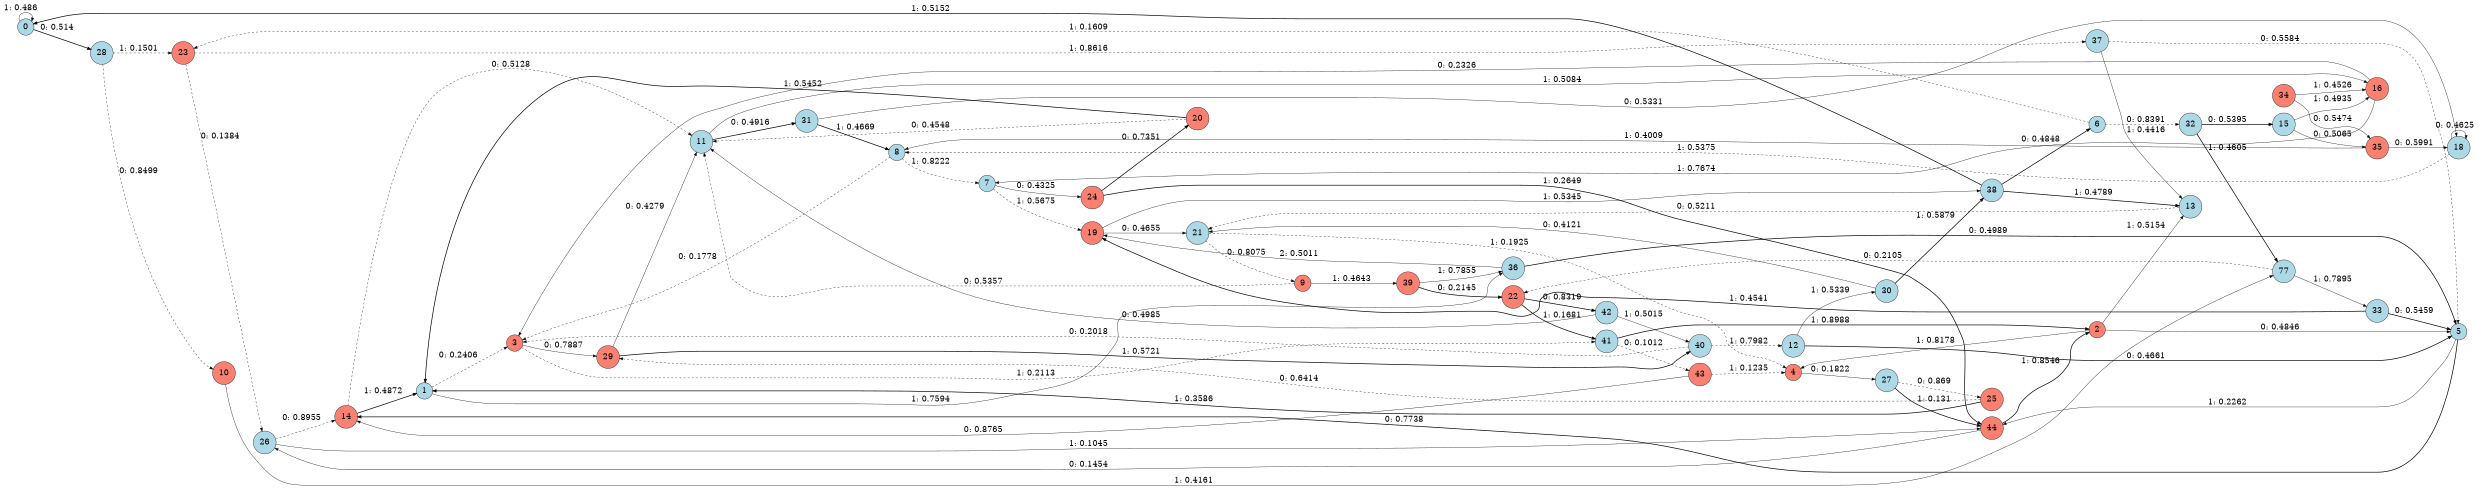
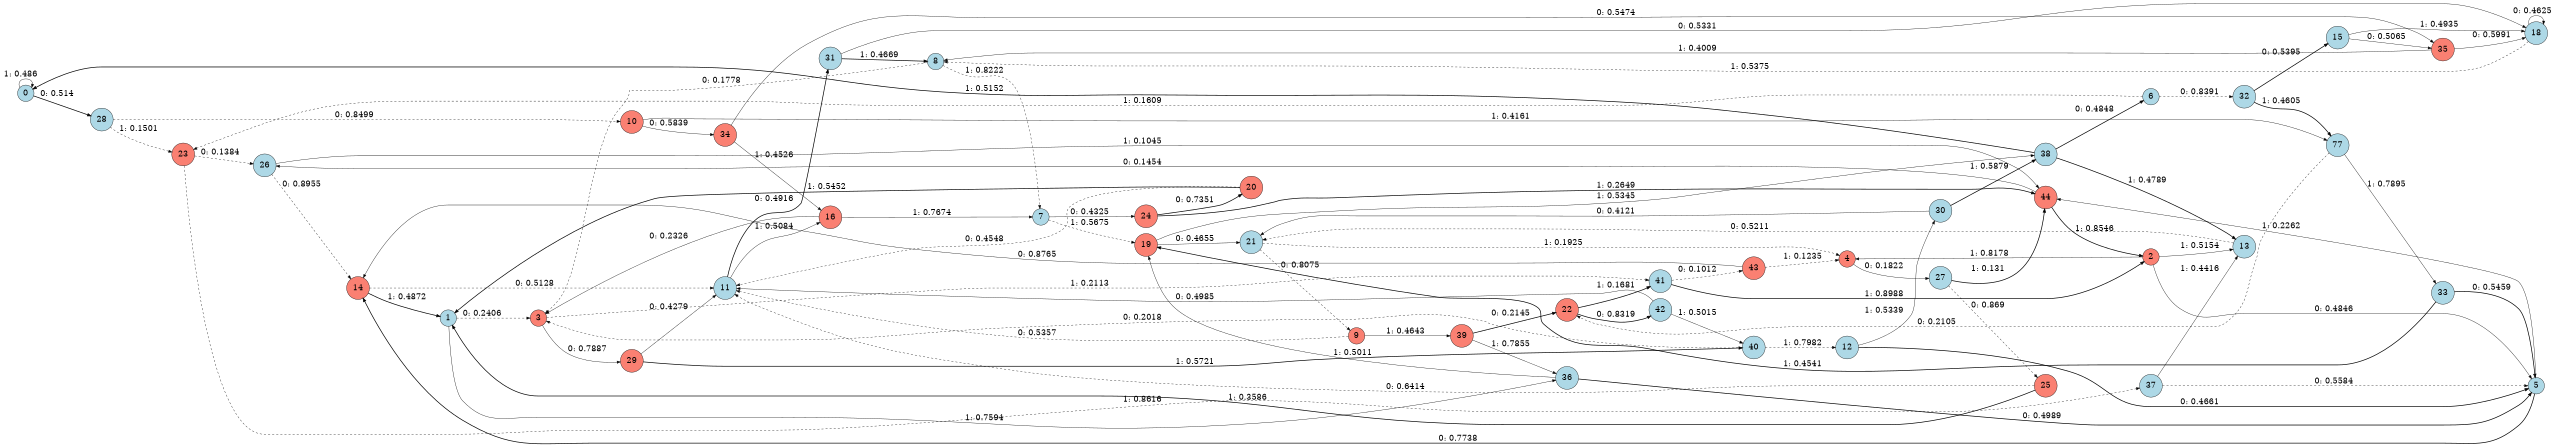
edge "15" -> "16": now "15" -> "18"
edge "10" -> "34": added, label "0: 0.5839"
edge "36" -> "19": label "2: 0.5011   " -> "1: 0.5011   "
edge "25" -> "29": now "25" -> "11"
